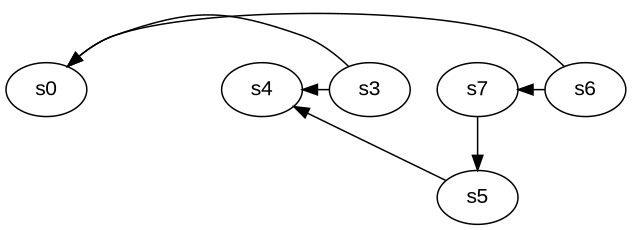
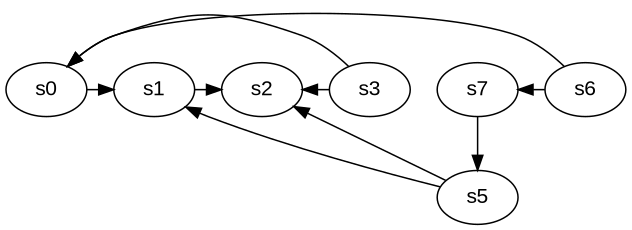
node "s1": added
node "s4": label "s4" -> "s2"
